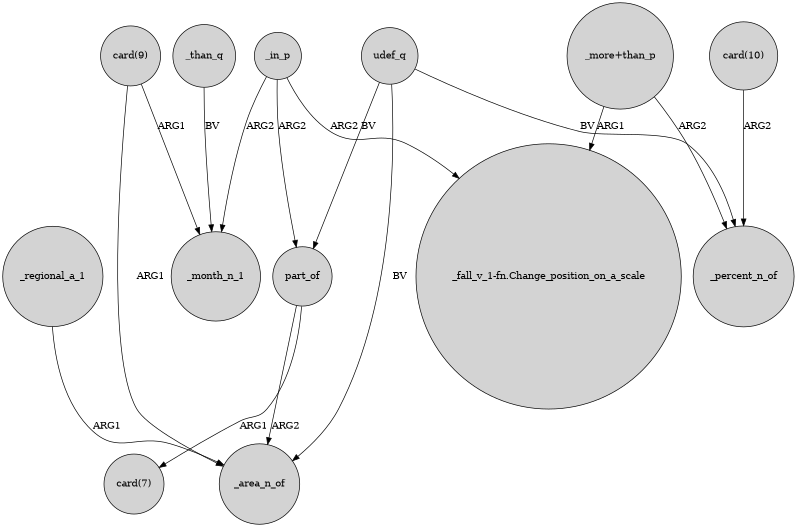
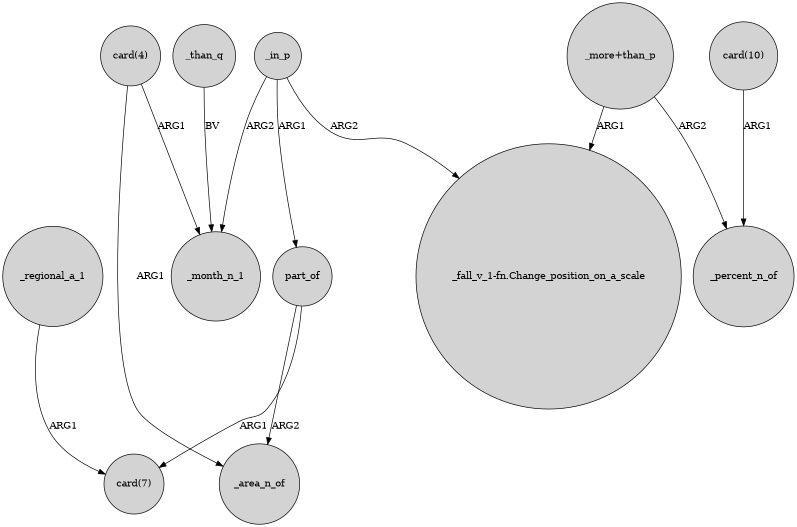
node "card(9)": label "card(9)" -> "card(4)"
node "udef_q": removed
edge "_in_p" -> "part_of": label "ARG2" -> "ARG1"
edge "card(10)" -> "_percent_n_of": label "ARG2" -> "ARG1"
edge "_regional_a_1" -> "_area_n_of": now "_regional_a_1" -> "card(7)"
